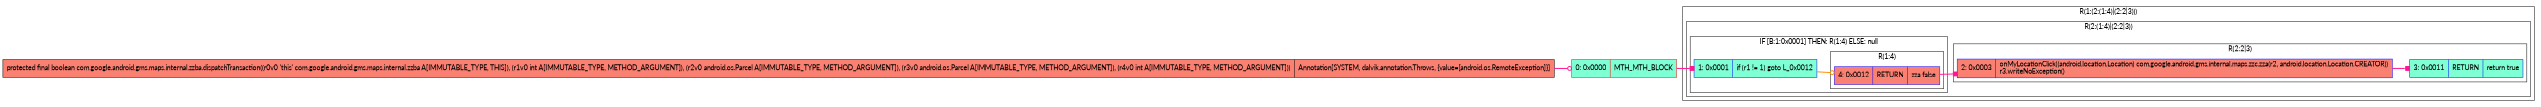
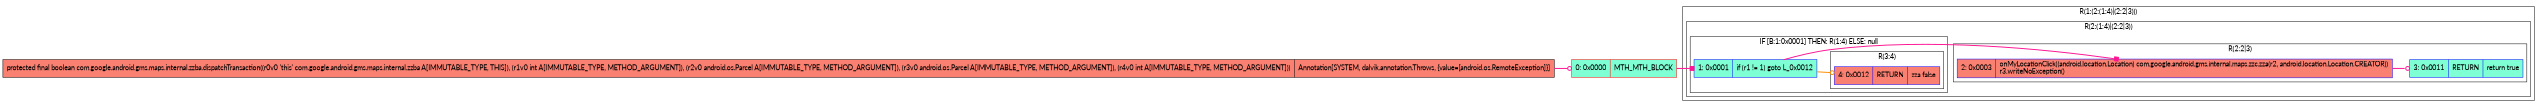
cluster "R(1:4)": label "R(1:4)" -> "R(3:4)"
edge "2: 0x0003" -> "3: 0x0011": arrowhead box -> odot
edge "4: 0x0012" -> "2: 0x0003": now "1: 0x0001" -> "2: 0x0003"
